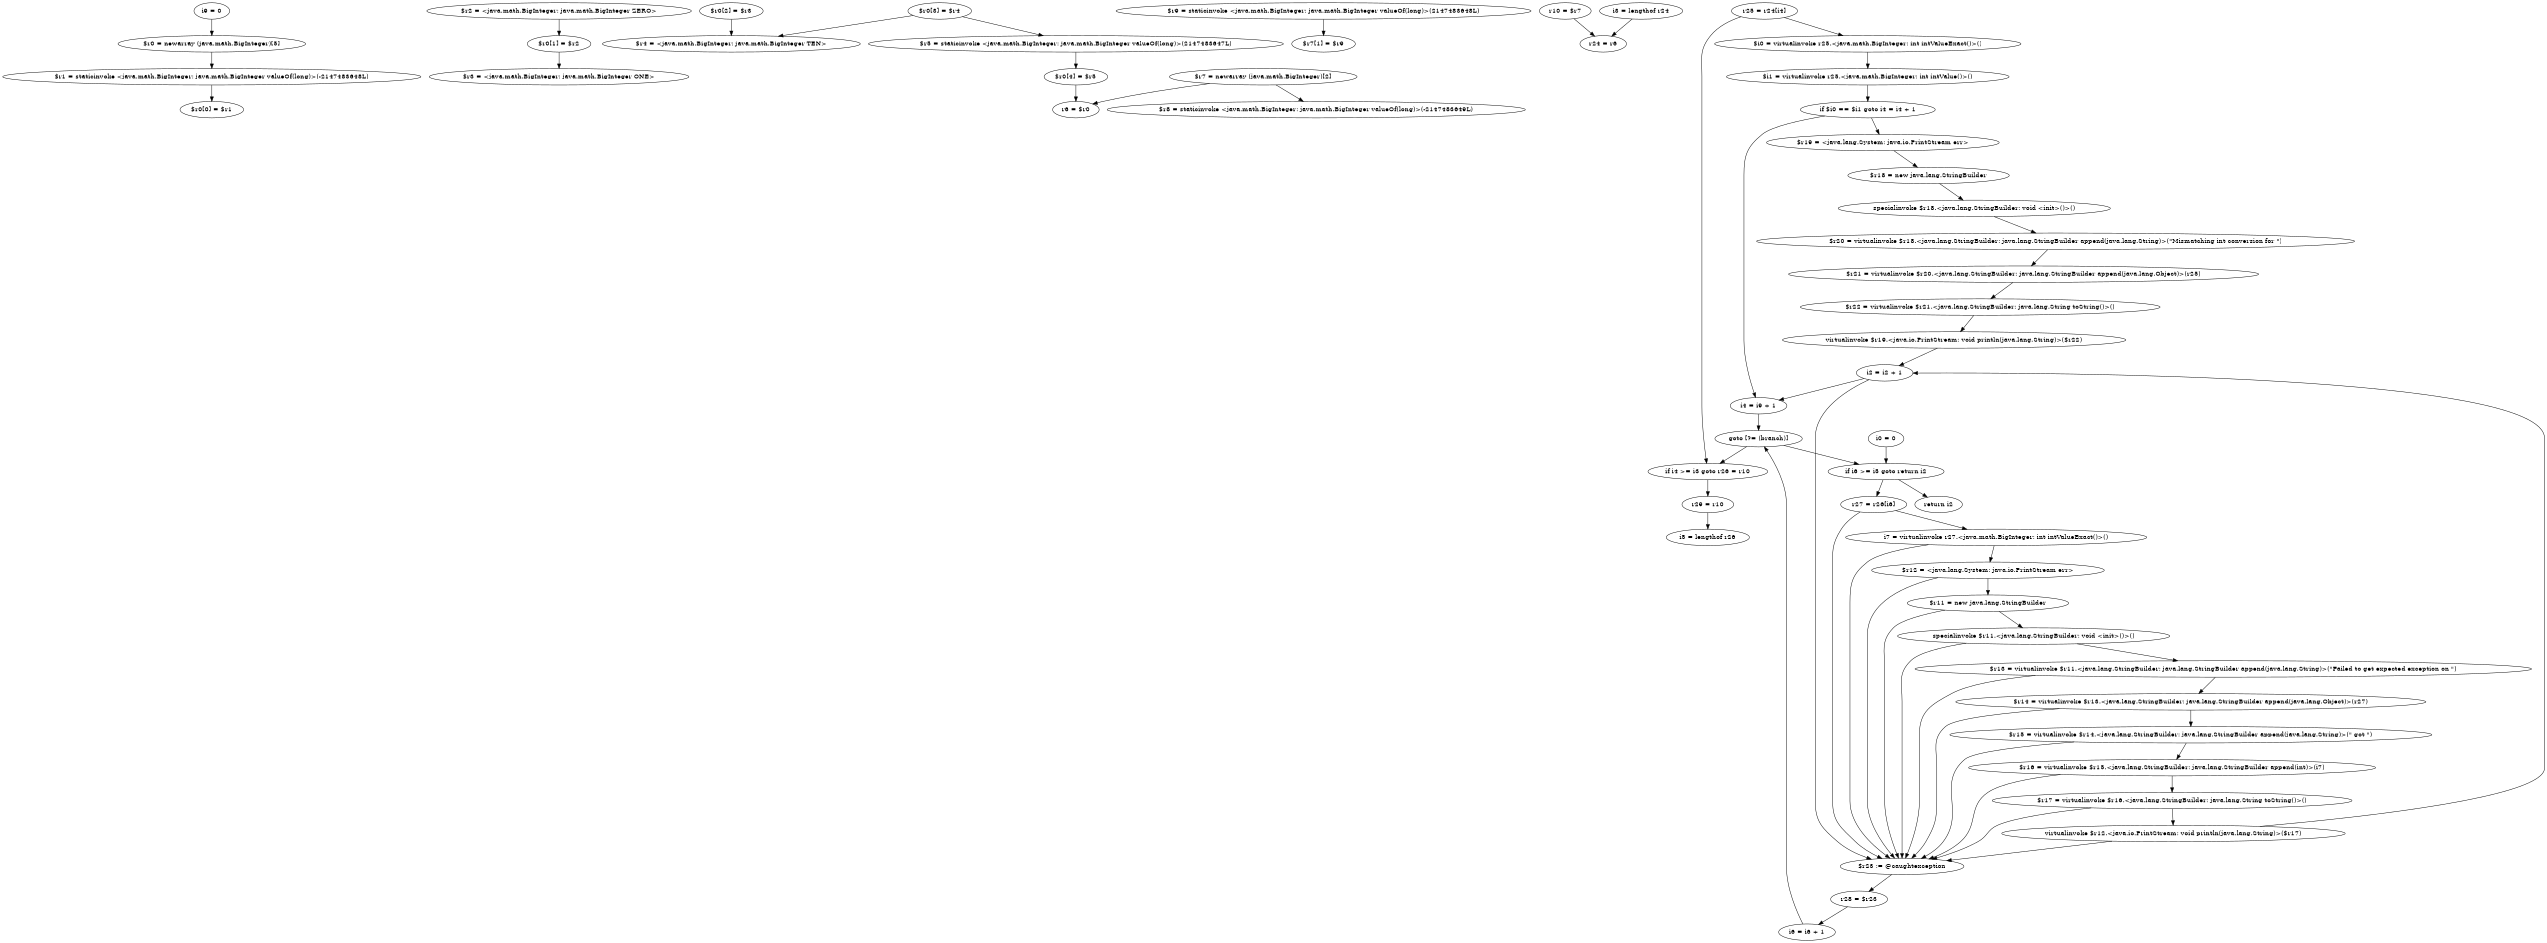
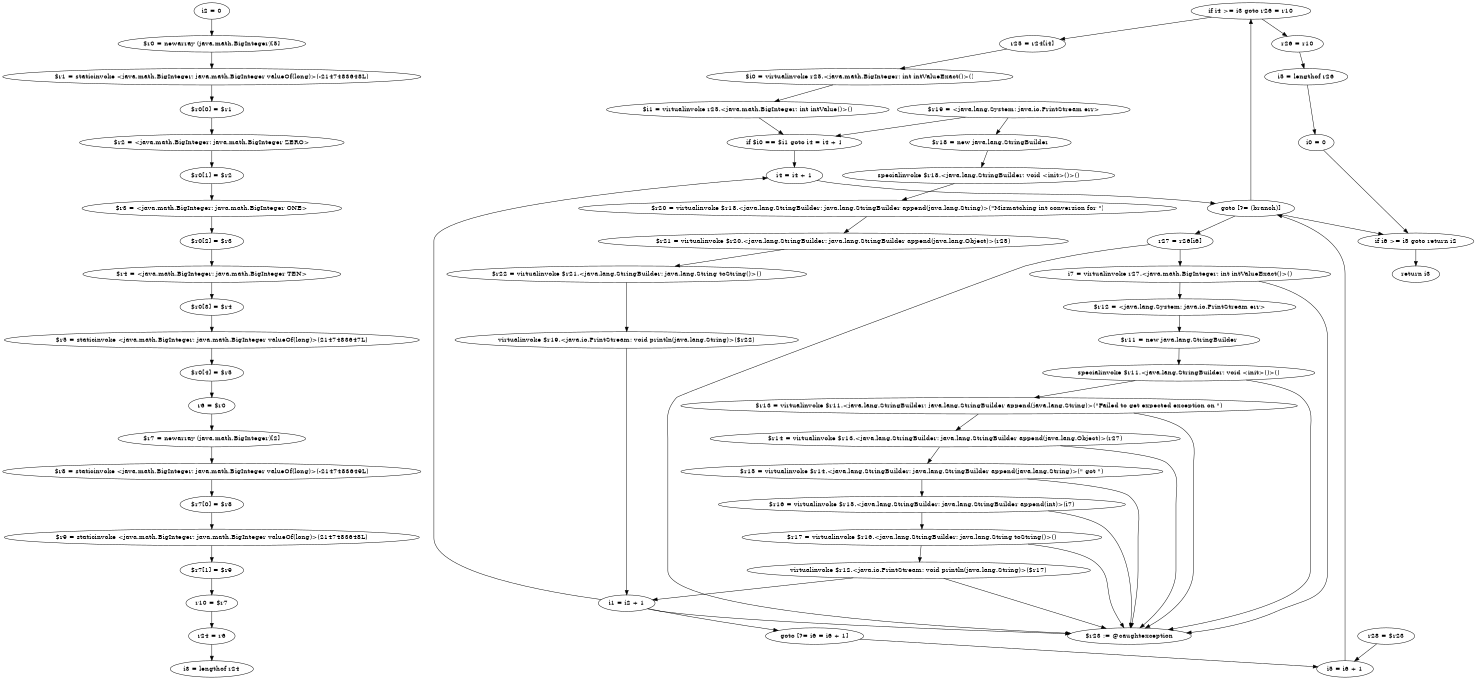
node "i9 = 0": label "i9 = 0" -> "i2 = 0"
edge "$r0[3] = $r4" -> "$r4 = <java.math.BigInteger: java.math.BigInteger TEN>": reversed
edge "i3 = lengthof r24" -> "r24 = r6": reversed
edge "$r7 = newarray (java.math.BigInteger)[2]" -> "r6 = $r0": reversed
edge "i5 = lengthof r26" -> "i0 = 0": added
edge "$r0[0] = $r1" -> "$r2 = <java.math.BigInteger: java.math.BigInteger ZERO>": added
edge "if $i0 == $i1 goto i4 = i4 + 1" -> "$r19 = <java.lang.System: java.io.PrintStream err>": reversed
edge "$r3 = <java.math.BigInteger: java.math.BigInteger ONE>" -> "$r0[2] = $r3": added
edge "r25 = r24[i4]" -> "if i4 >= i3 goto r26 = r10": reversed
node "i2 = i2 + 1": label "i2 = i2 + 1" -> "i1 = i2 + 1"
node "i4 = i9 + 1": label "i4 = i9 + 1" -> "i4 = i4 + 1"
edge "if i6 >= i5 goto return i2" -> "r27 = r26[i6]": now "goto [?= (branch)]" -> "r27 = r26[i6]"
node "$r7[0] = $r8": added
node "r29 = r10": label "r29 = r10" -> "r26 = r10"
node "return i2": label "return i2" -> "return i3"
edge "$r7[1] = $r9" -> "r10 = $r7": added
node "goto [?= i6 = i6 + 1]": added
edge "$r12 = <java.lang.System: java.io.PrintStream err>" -> "$r23 := @caughtexception": removed
edge "$r11 = new java.lang.StringBuilder" -> "$r23 := @caughtexception": removed
edge "$r23 := @caughtexception" -> "r28 = $r23": removed
node "i6 = i6 + 1": label "i6 = i6 + 1" -> "i5 = i6 + 1"
